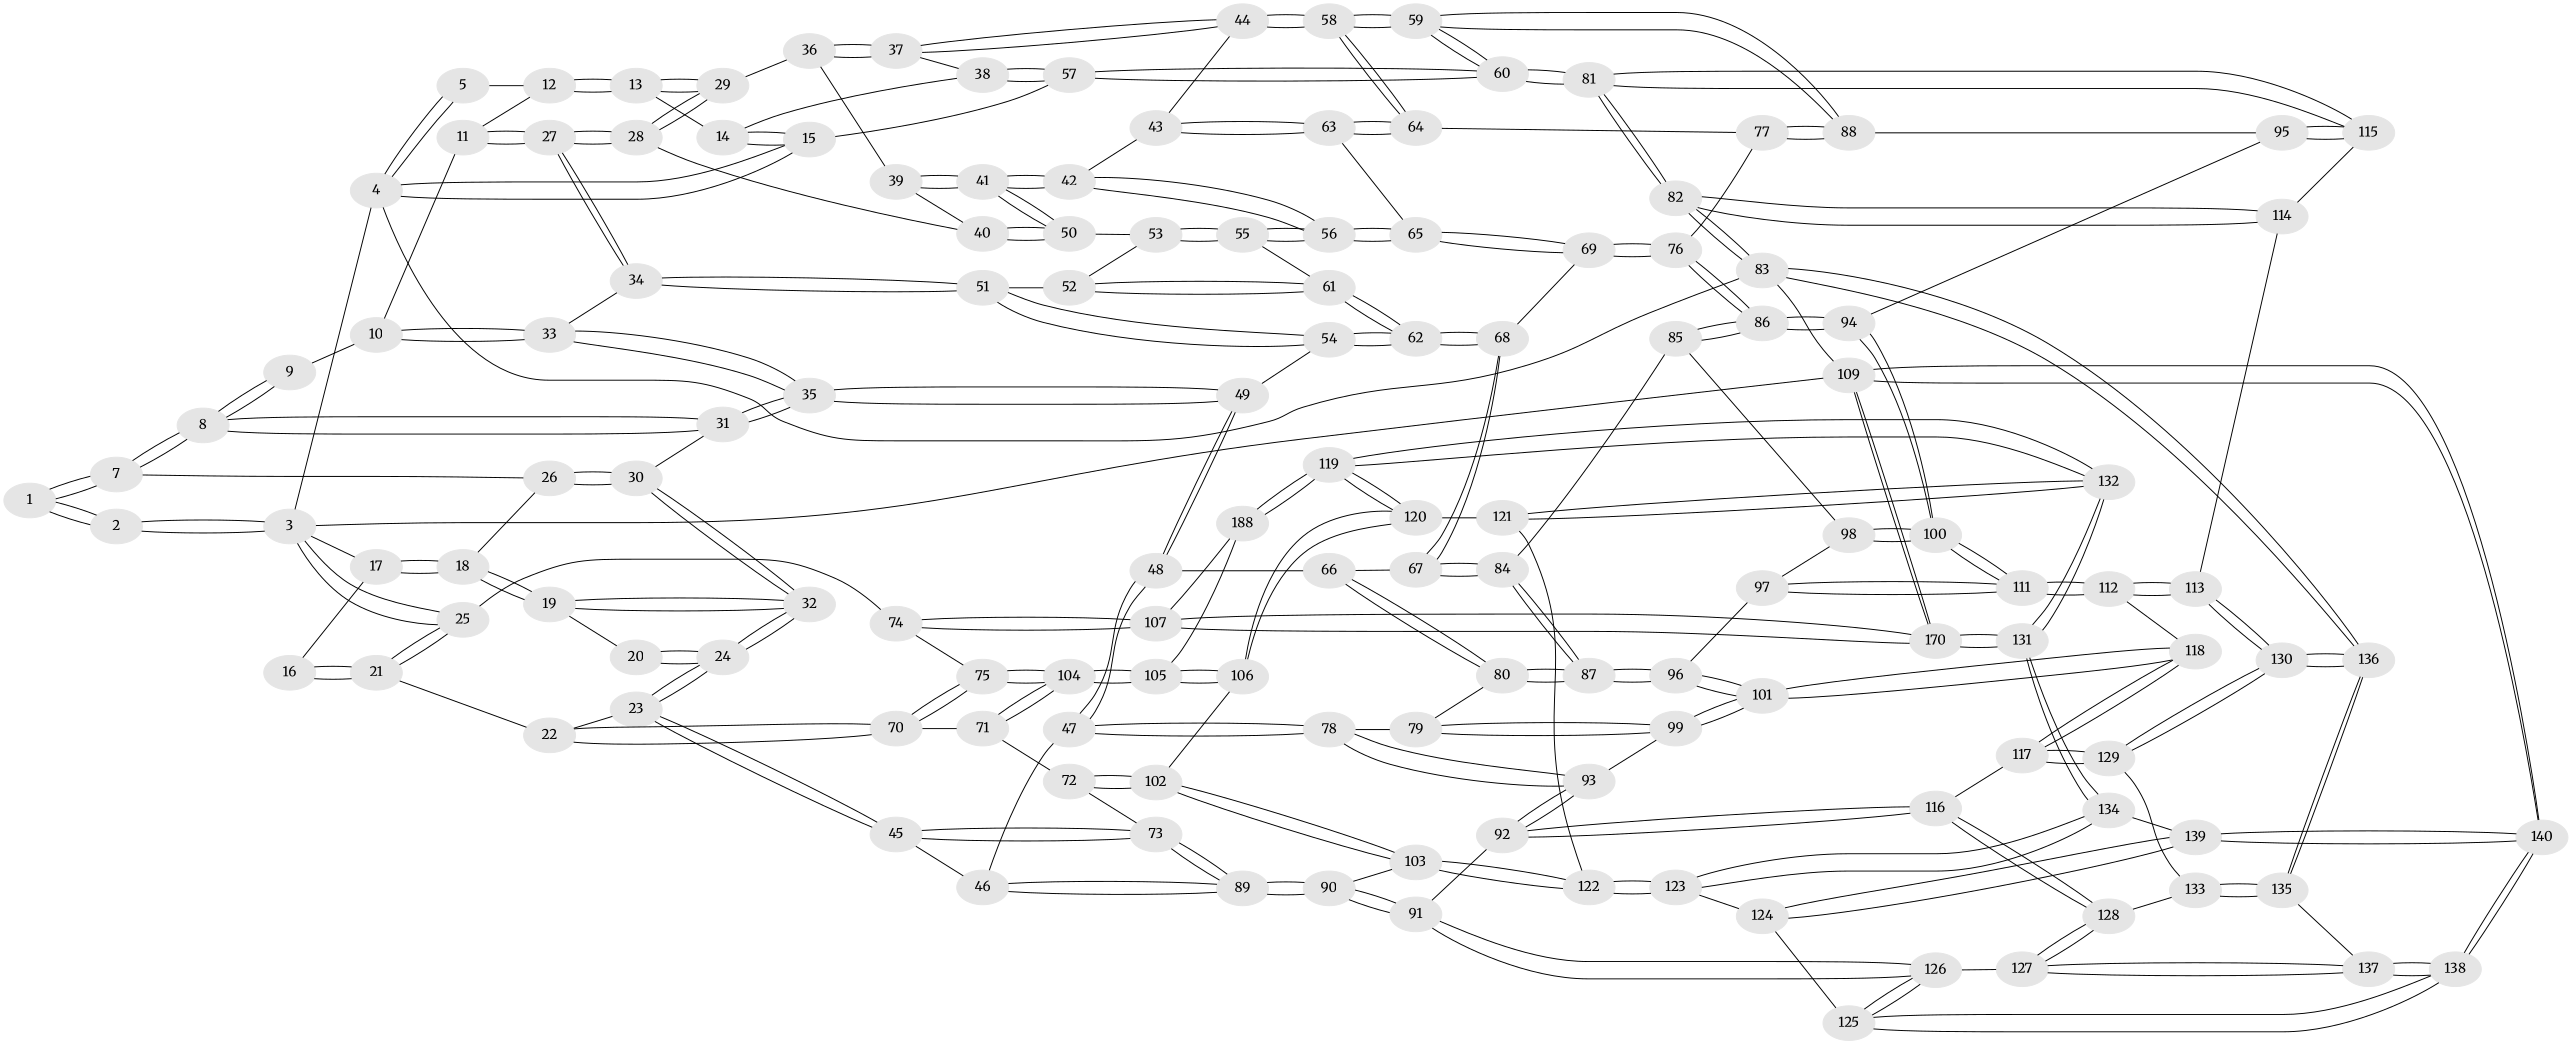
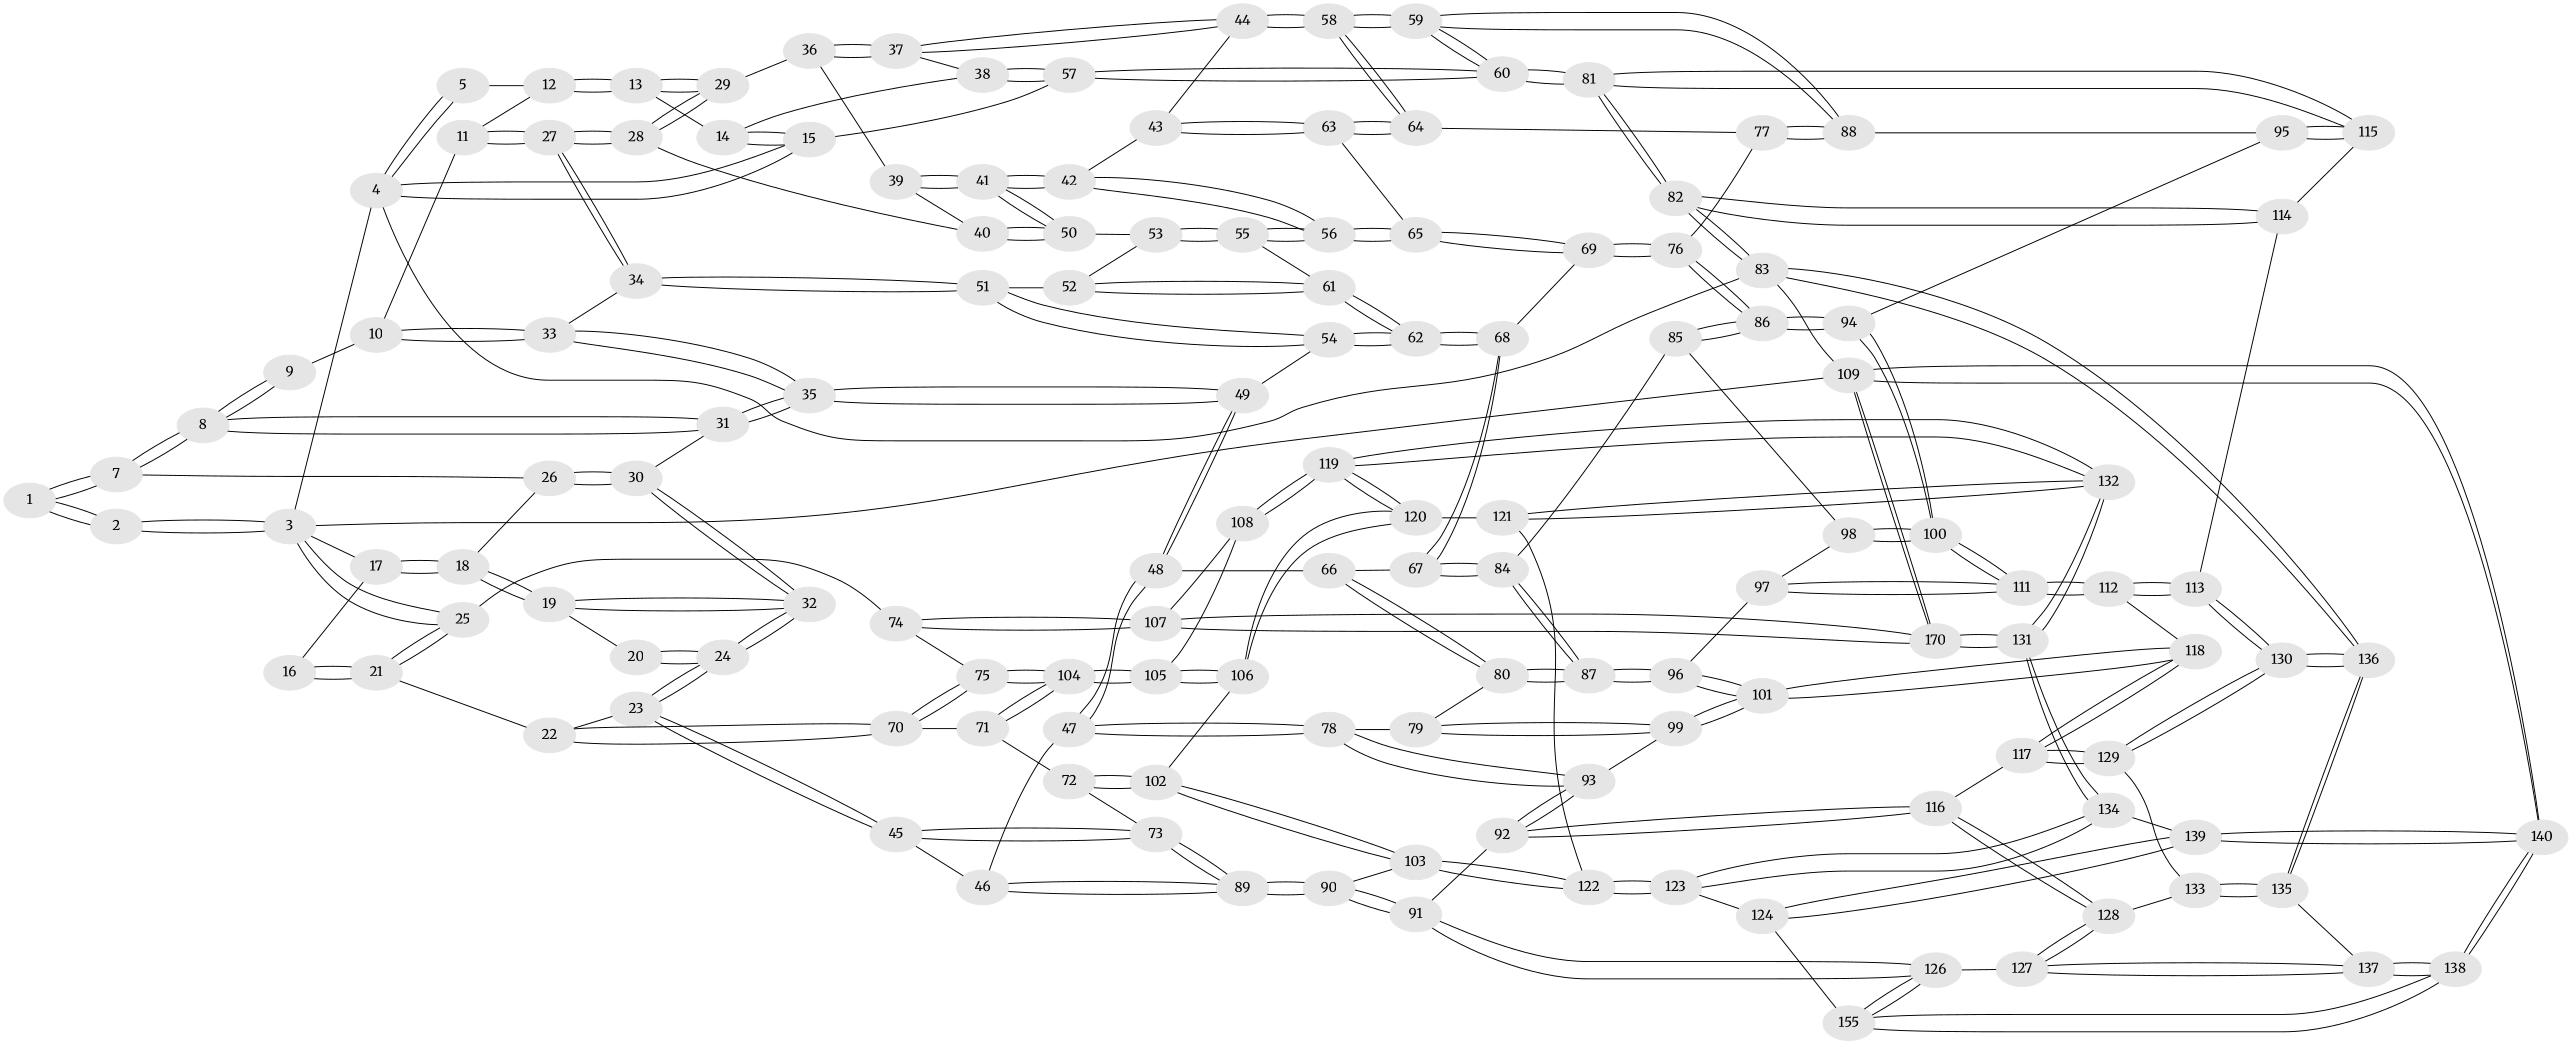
node "188": label "188" -> "108"
node "125": label "125" -> "155"
